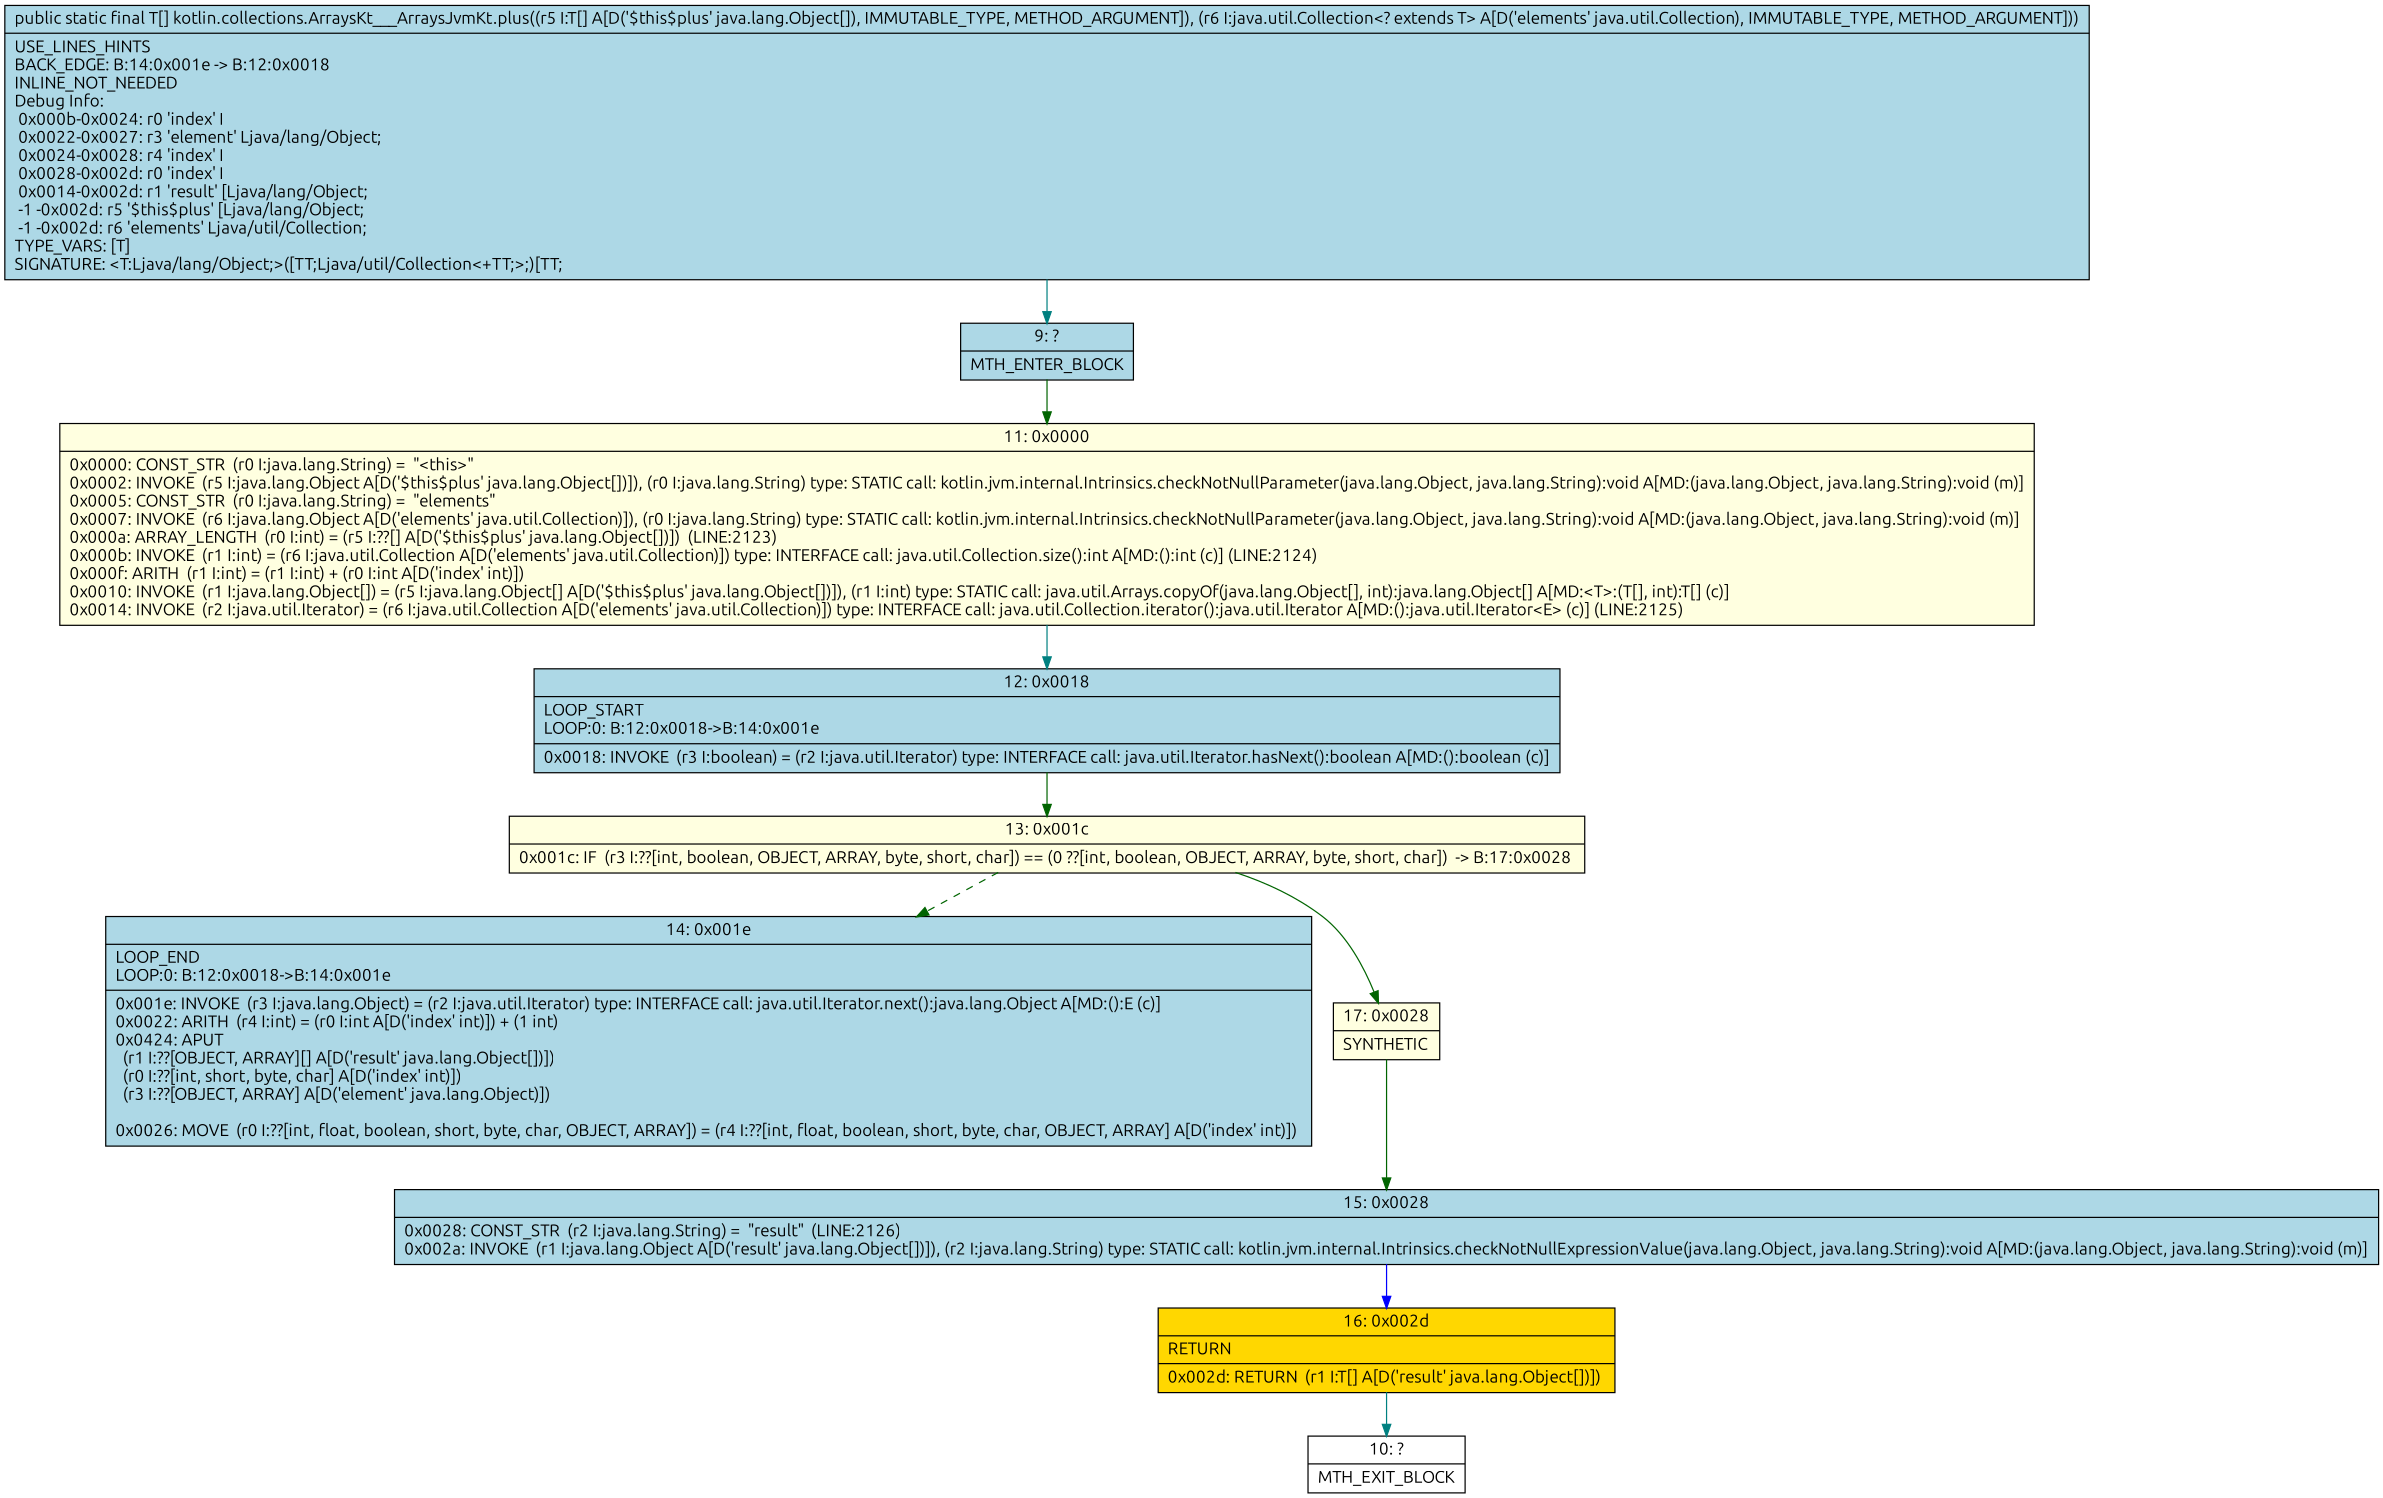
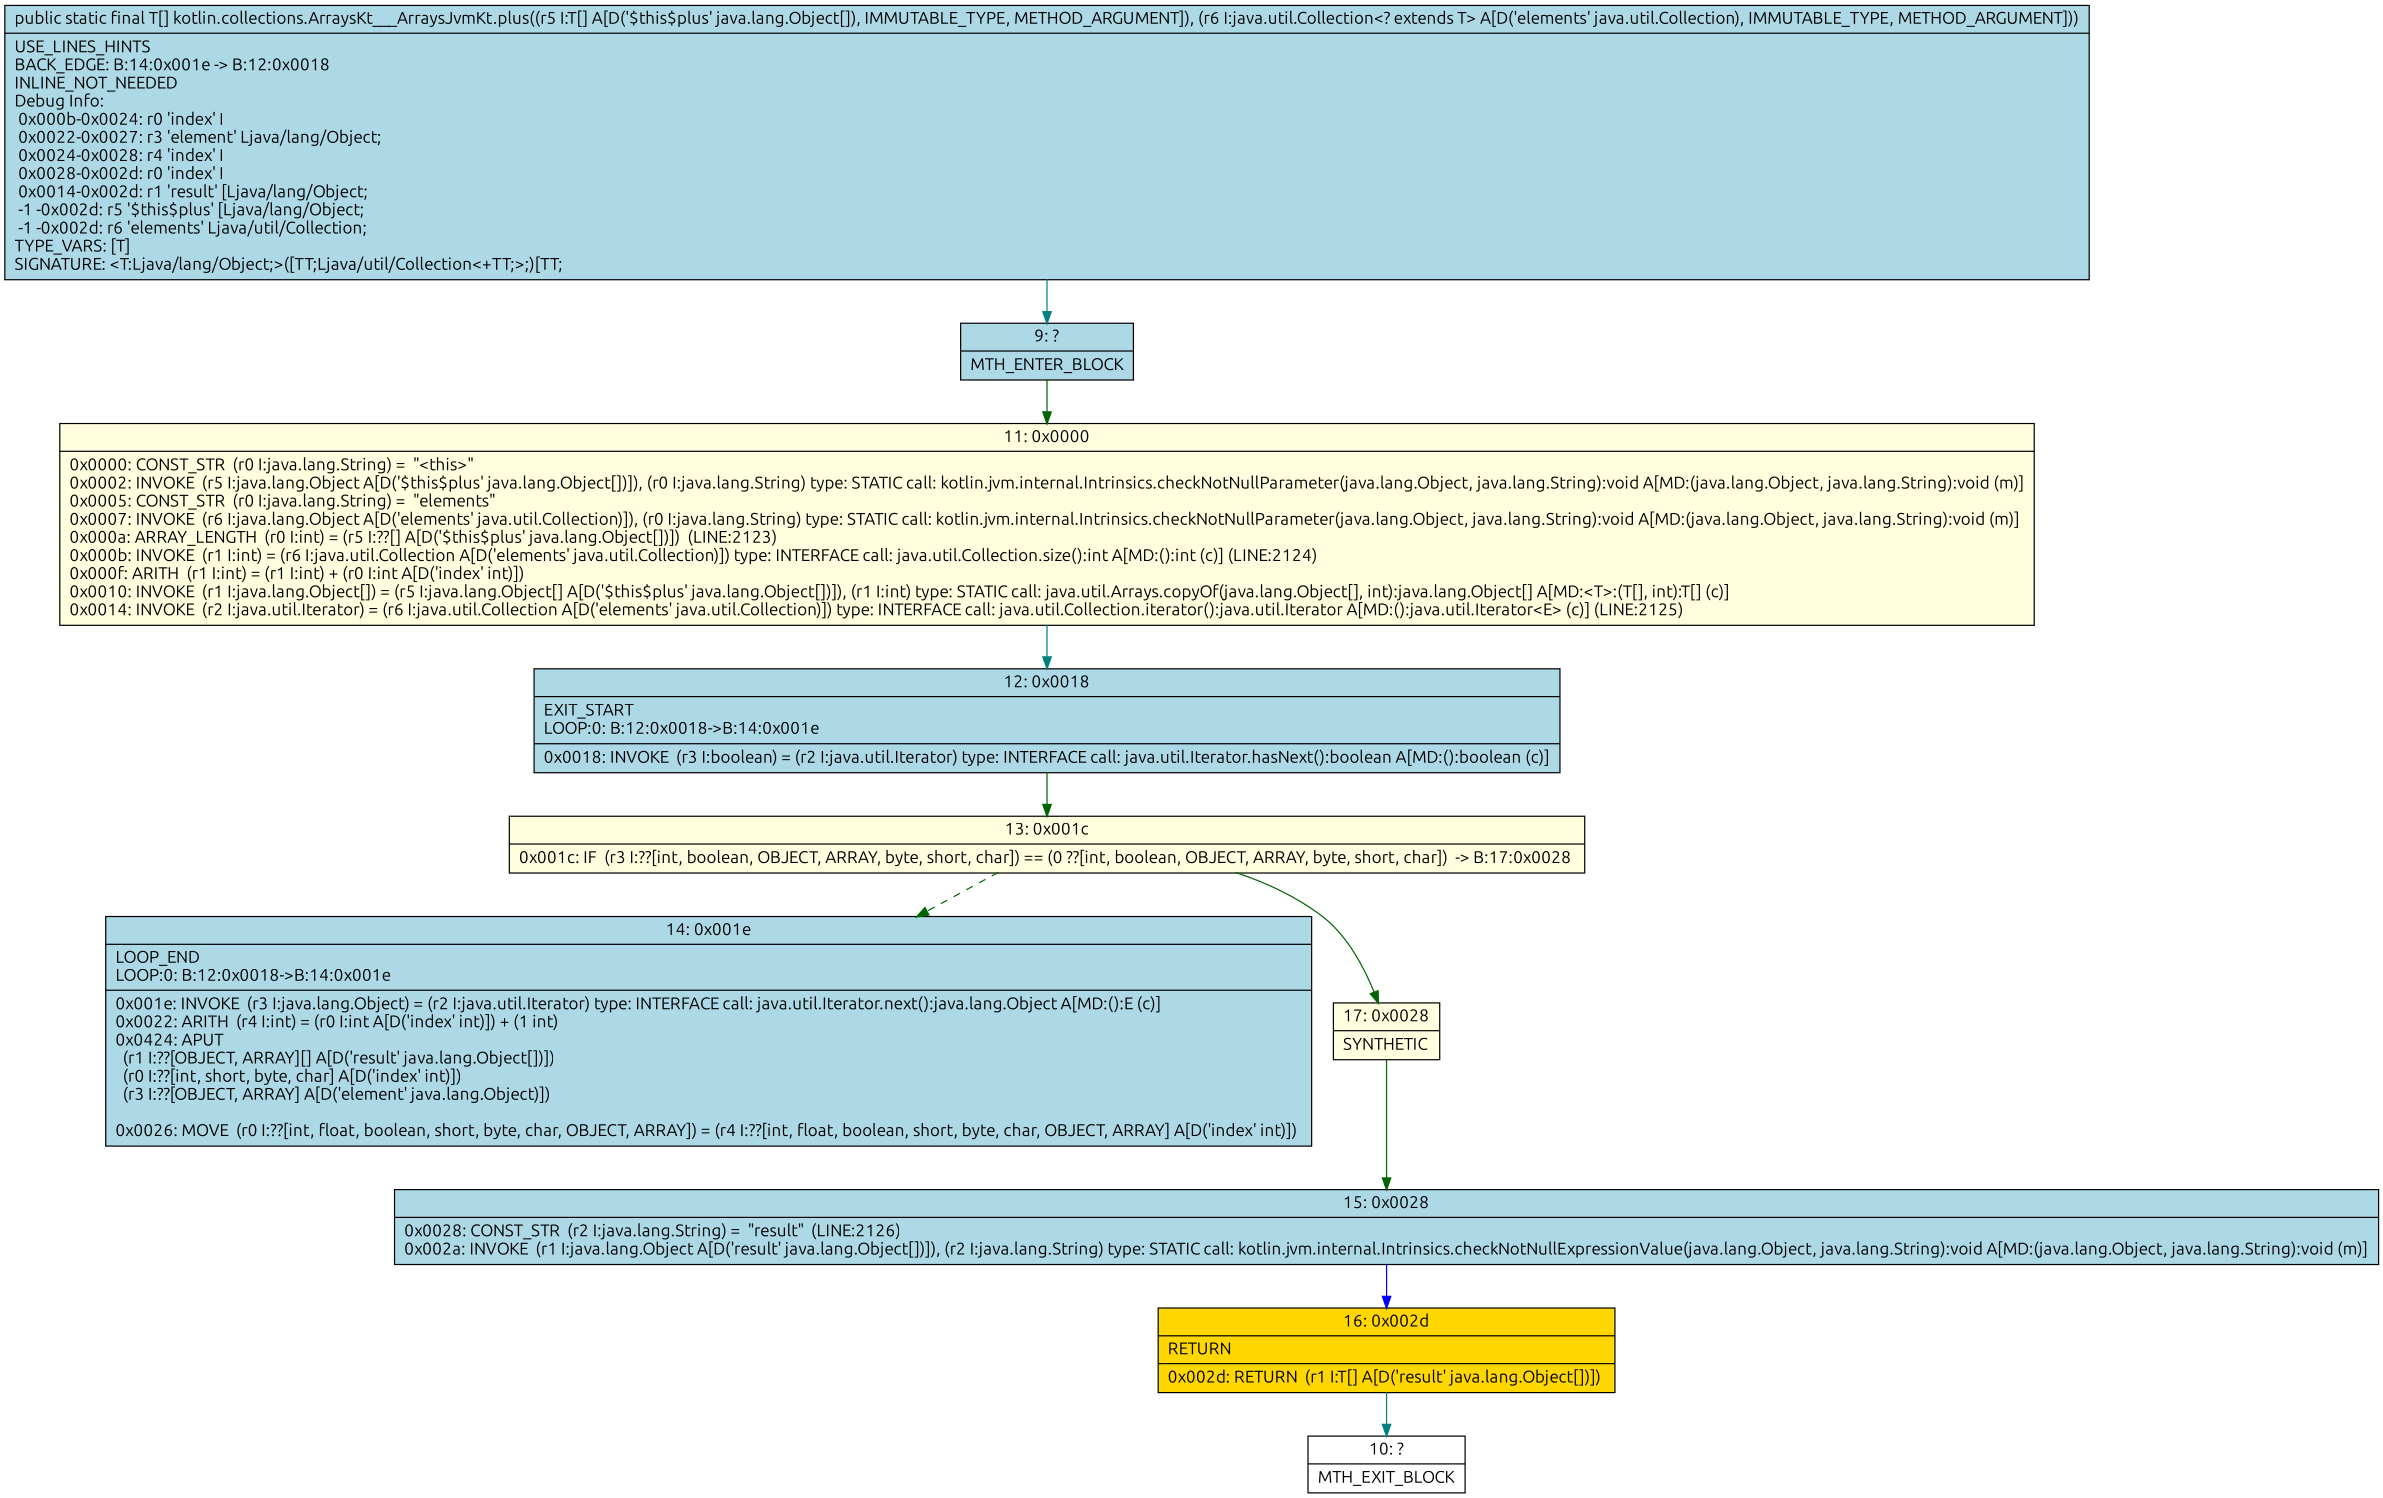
node "12: 0x0018": text "LOOP_START" -> "EXIT_START"
